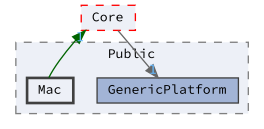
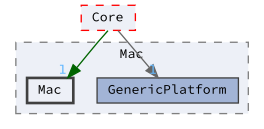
cluster "Public": label "Public" -> "Mac"
edge "Mac" -> "Core": reversed
